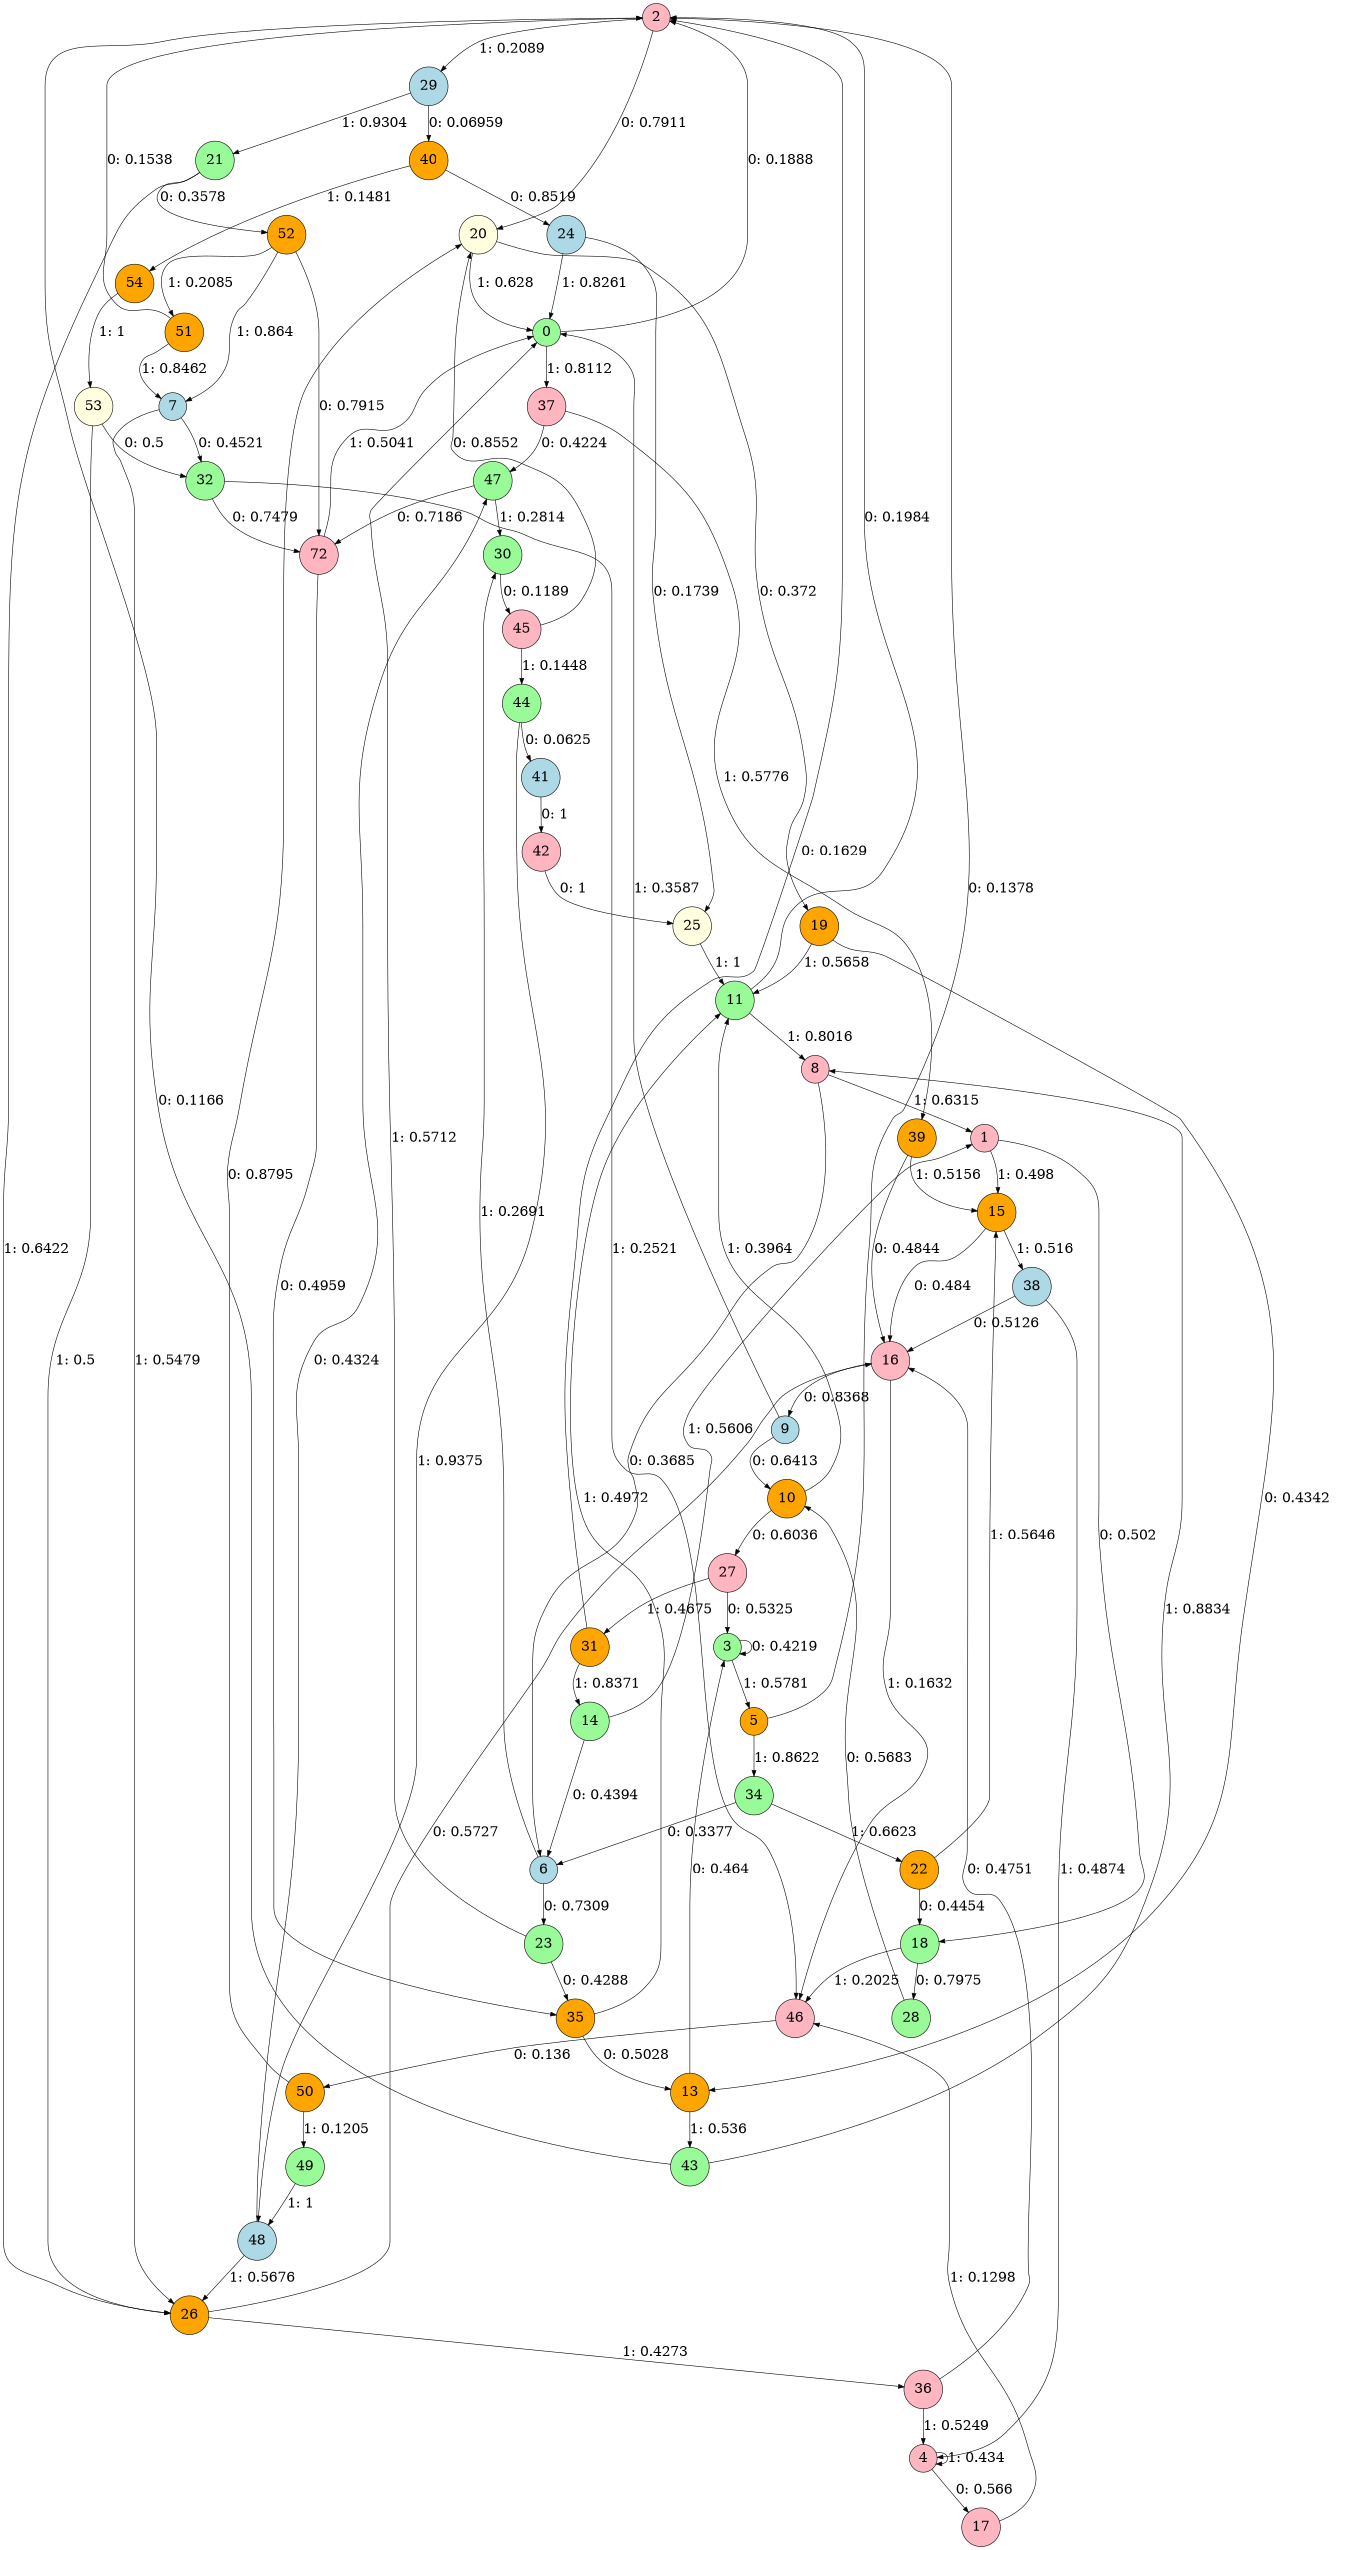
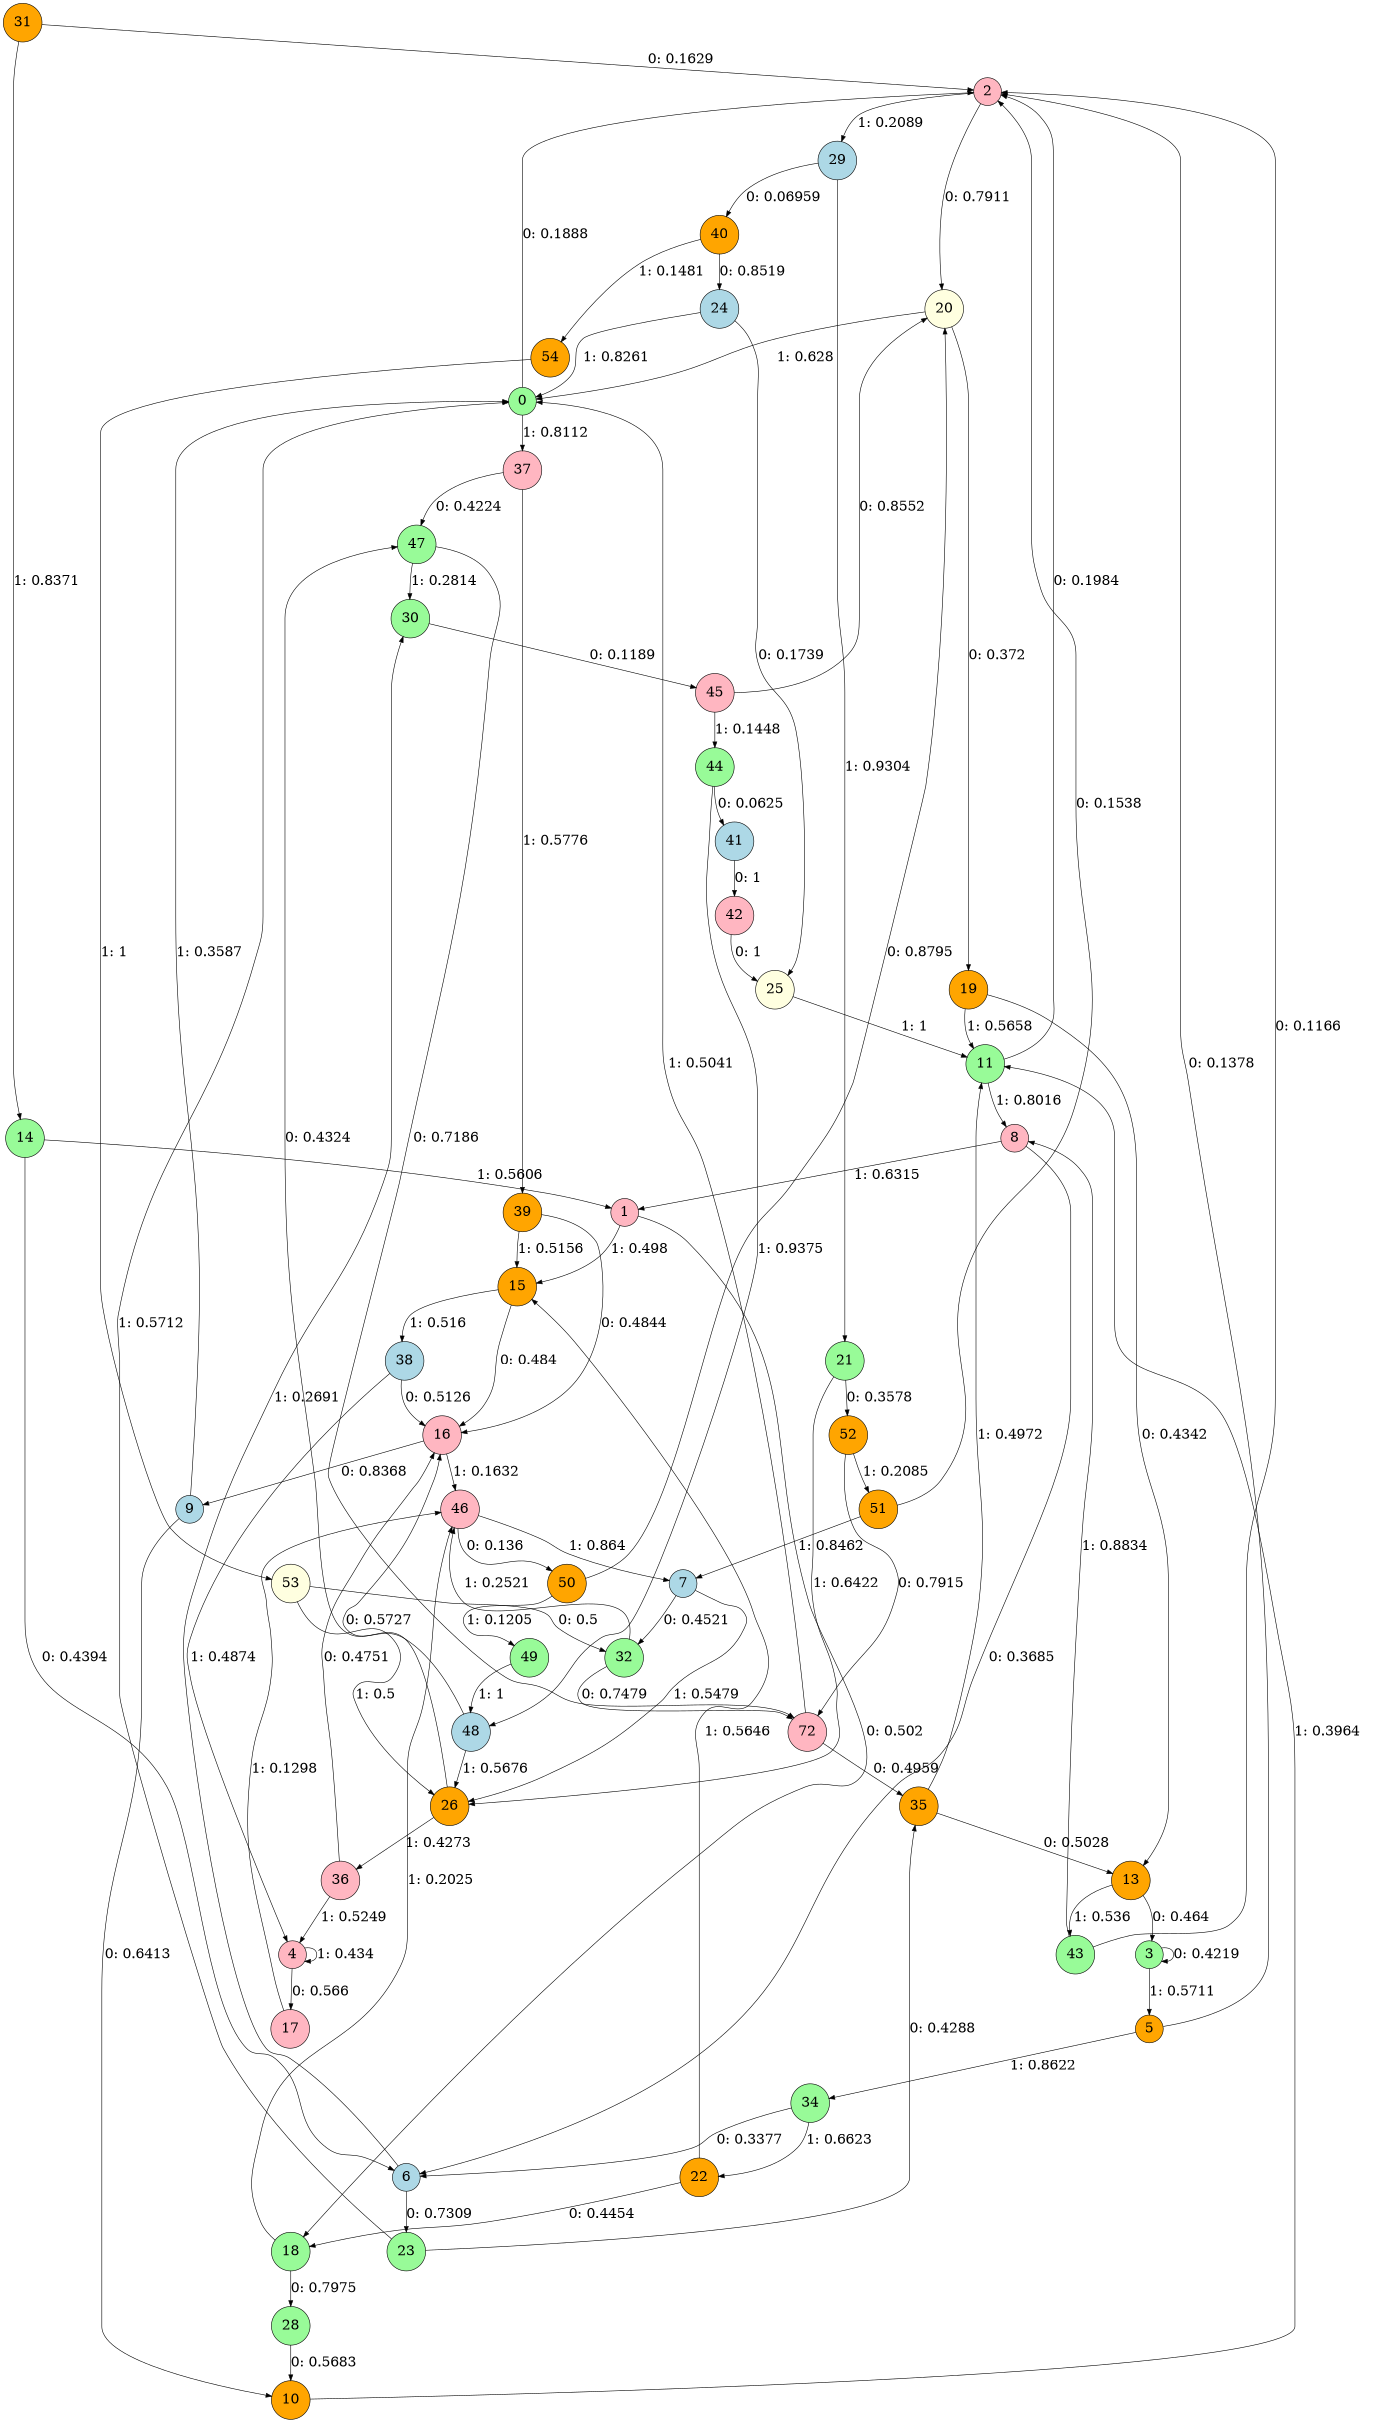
edge "52" -> "7": now "46" -> "7"
node "27": removed
edge "3" -> "5": label "1: 0.5781   " -> "1: 0.5711   "
